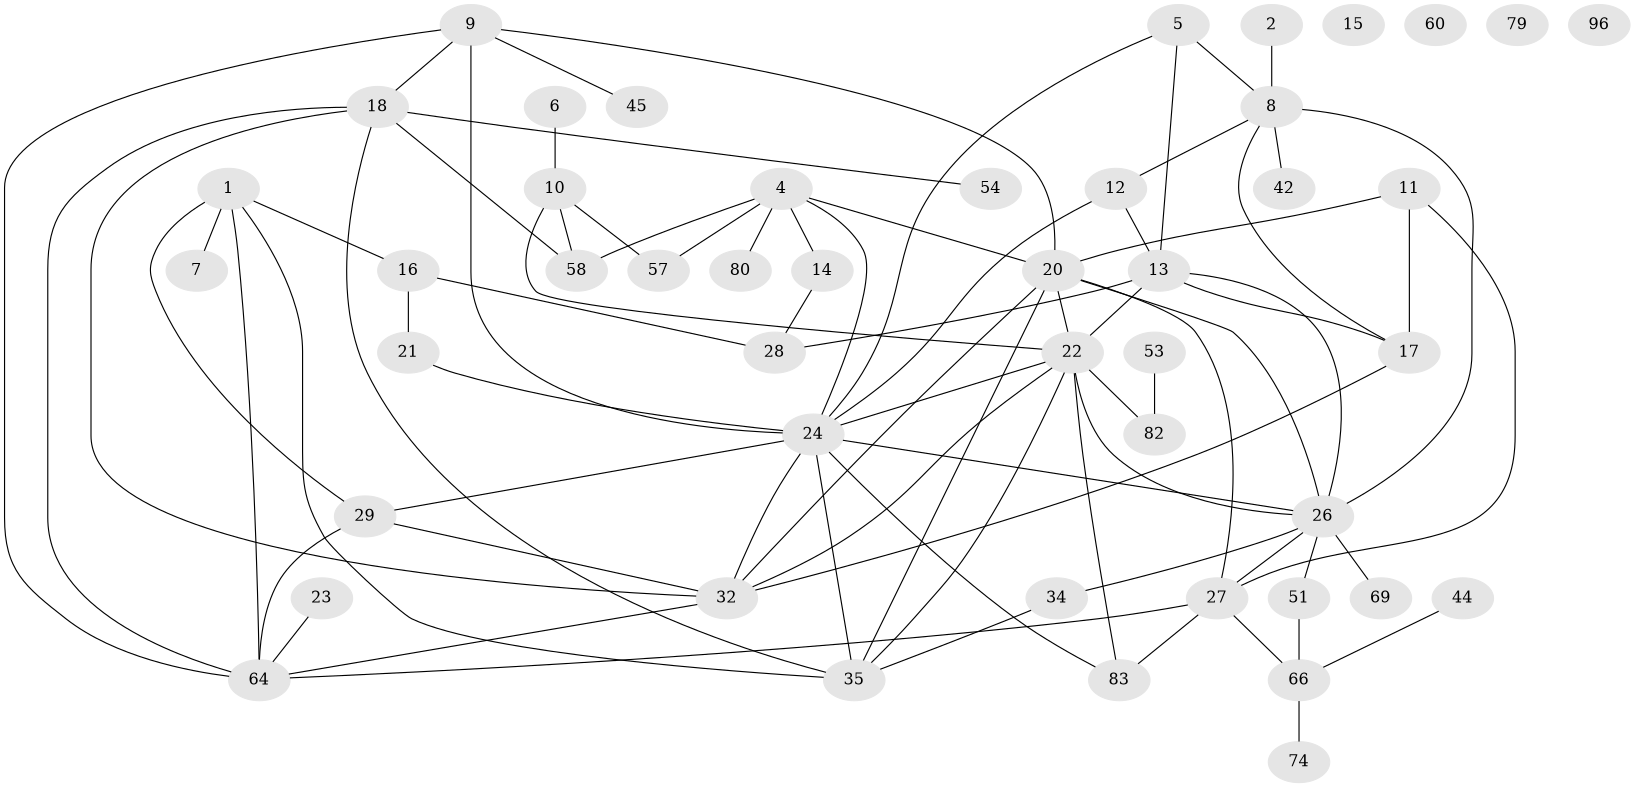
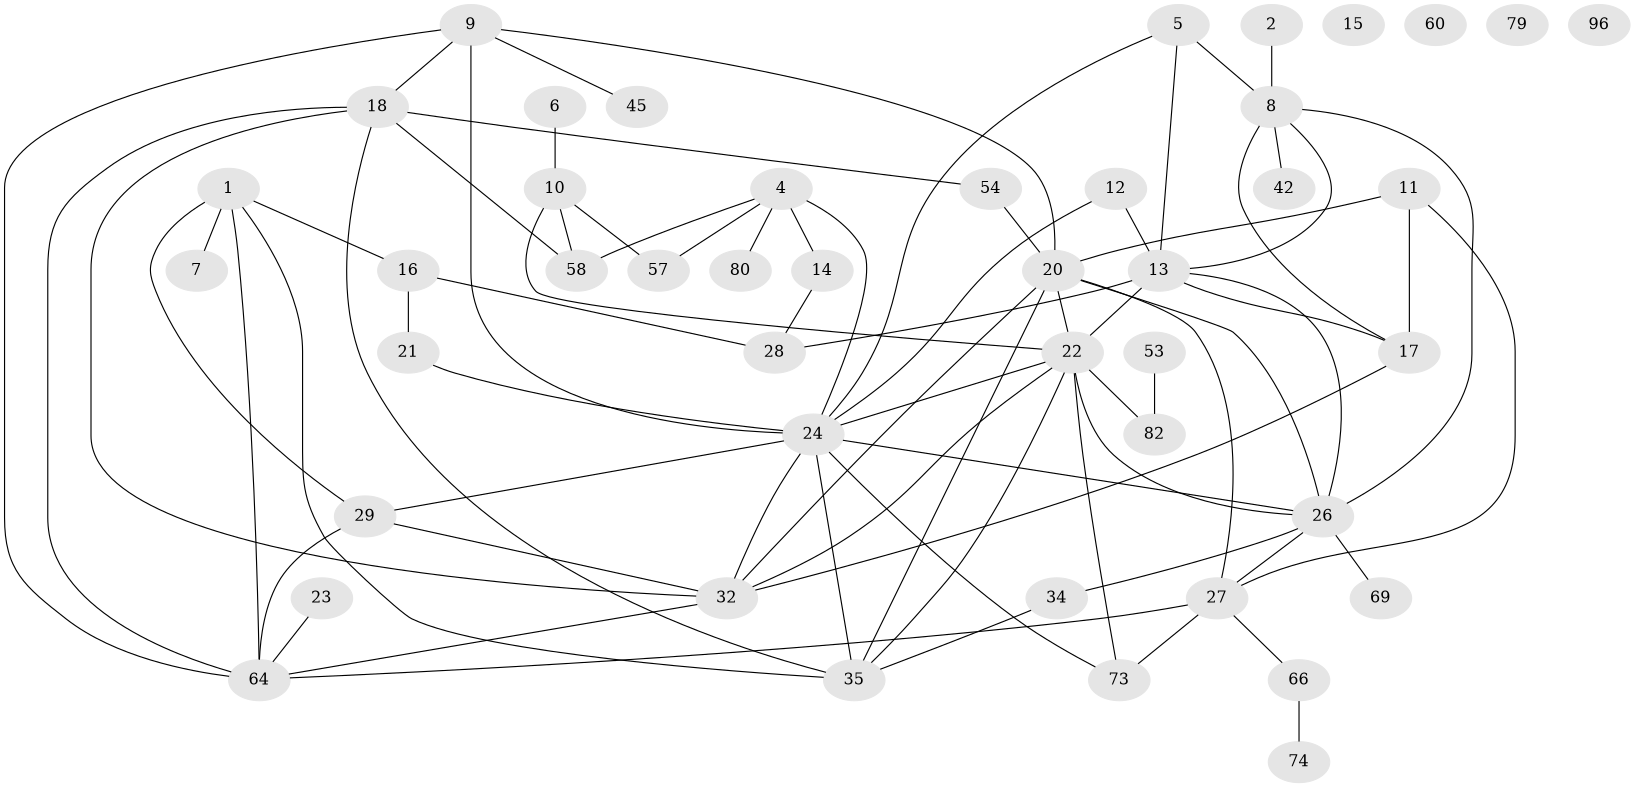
edge "8" -- "12": now "8" -- "13"
edge "4" -- "20": now "54" -- "20"
node "51": removed
node "44": removed
node "83": label "83" -> "73"
